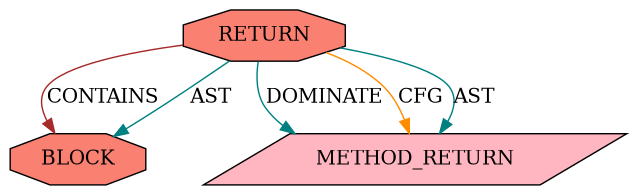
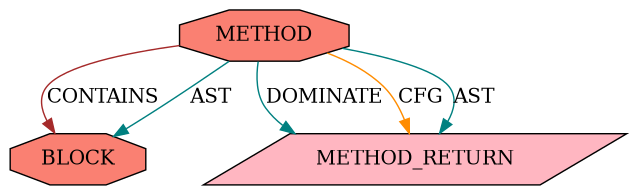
node "RETURN": label "RETURN" -> "METHOD"
